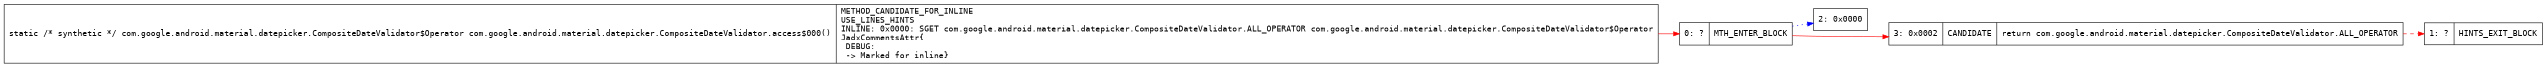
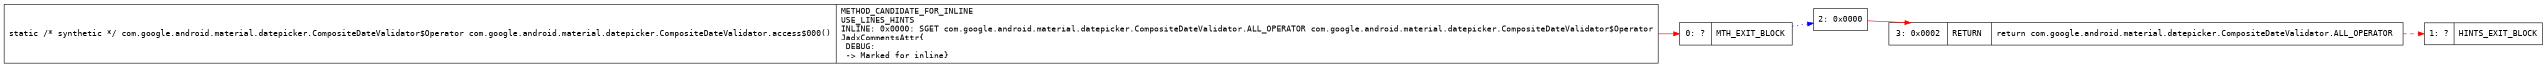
node "0: ?": text "MTH_ENTER_BLOCK" -> "MTH_EXIT_BLOCK"
node "3: 0x0002": text "CANDIDATE" -> "RETURN"
edge "0: ?" -> "3: 0x0002": now "2: 0x0000" -> "3: 0x0002"
